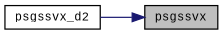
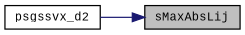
node "psgssvx": label "psgssvx" -> "sMaxAbsLij"
